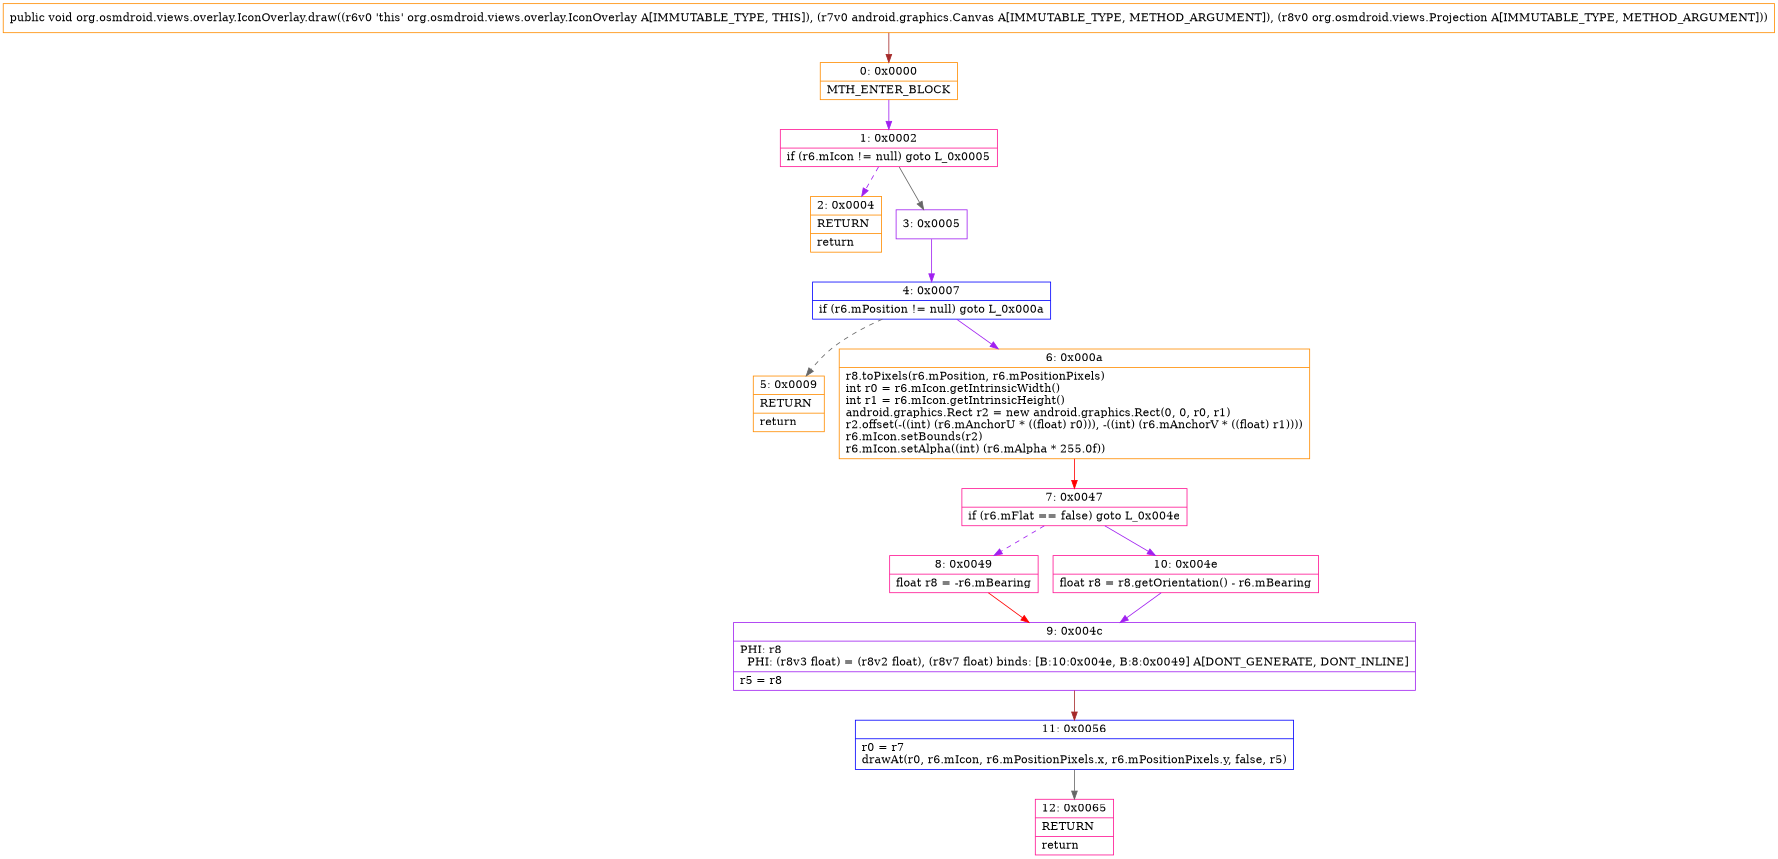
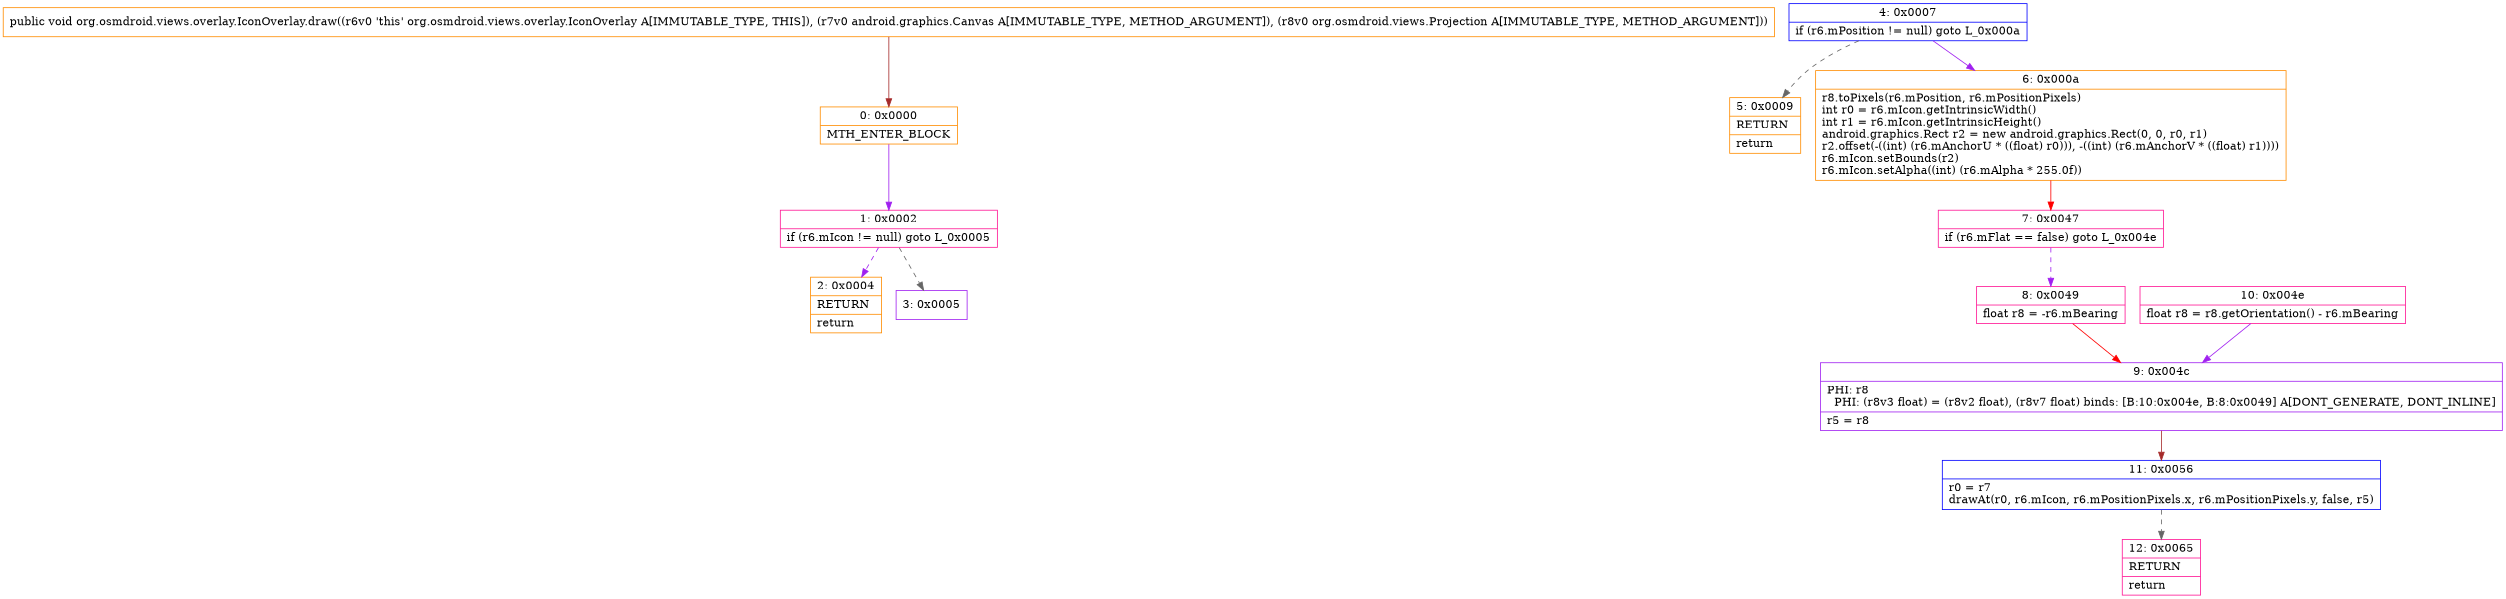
edge "1: 0x0002" -> "3: 0x0005": style solid -> dashed
edge "3: 0x0005" -> "4: 0x0007": removed
edge "7: 0x0047" -> "10: 0x004e": removed
edge "11: 0x0056" -> "12: 0x0065": style solid -> dashed
